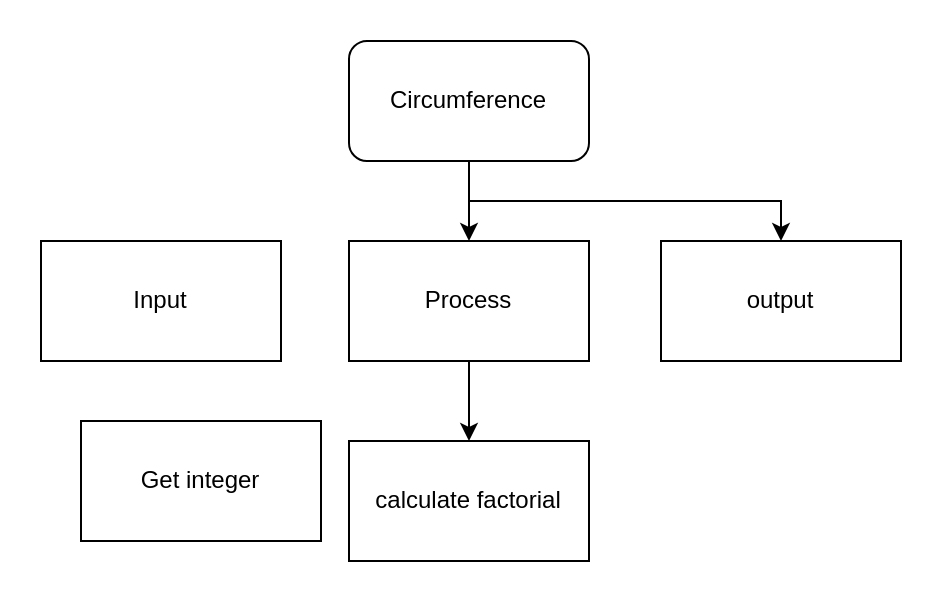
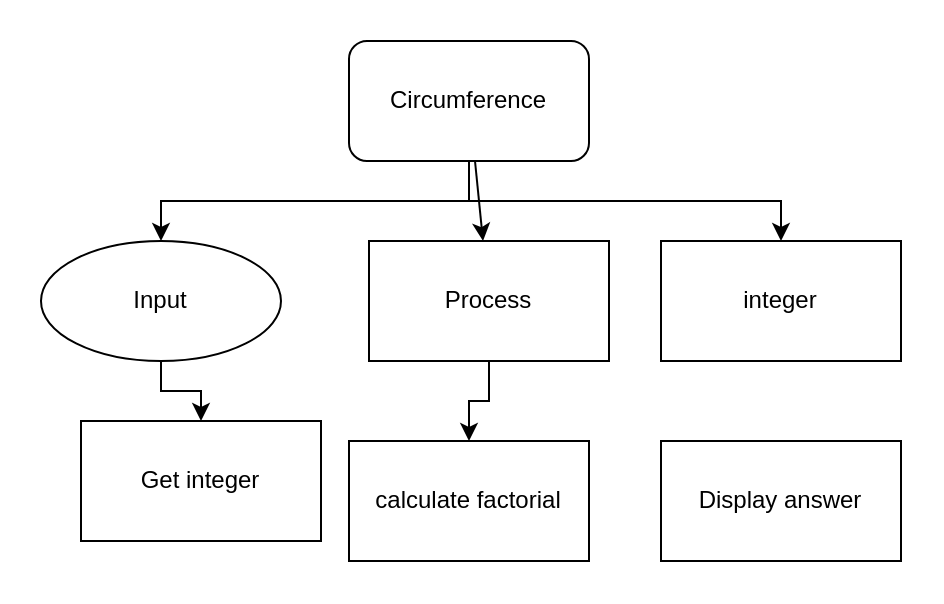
edge "Circumference" -> "Input": added
node "Input": shape rectangle -> ellipse
node "Process": moved (469, 301) -> (489, 301)
node "output": label "output" -> "integer"
edge "Input" -> "Get integer": added
node "Display answer": added
